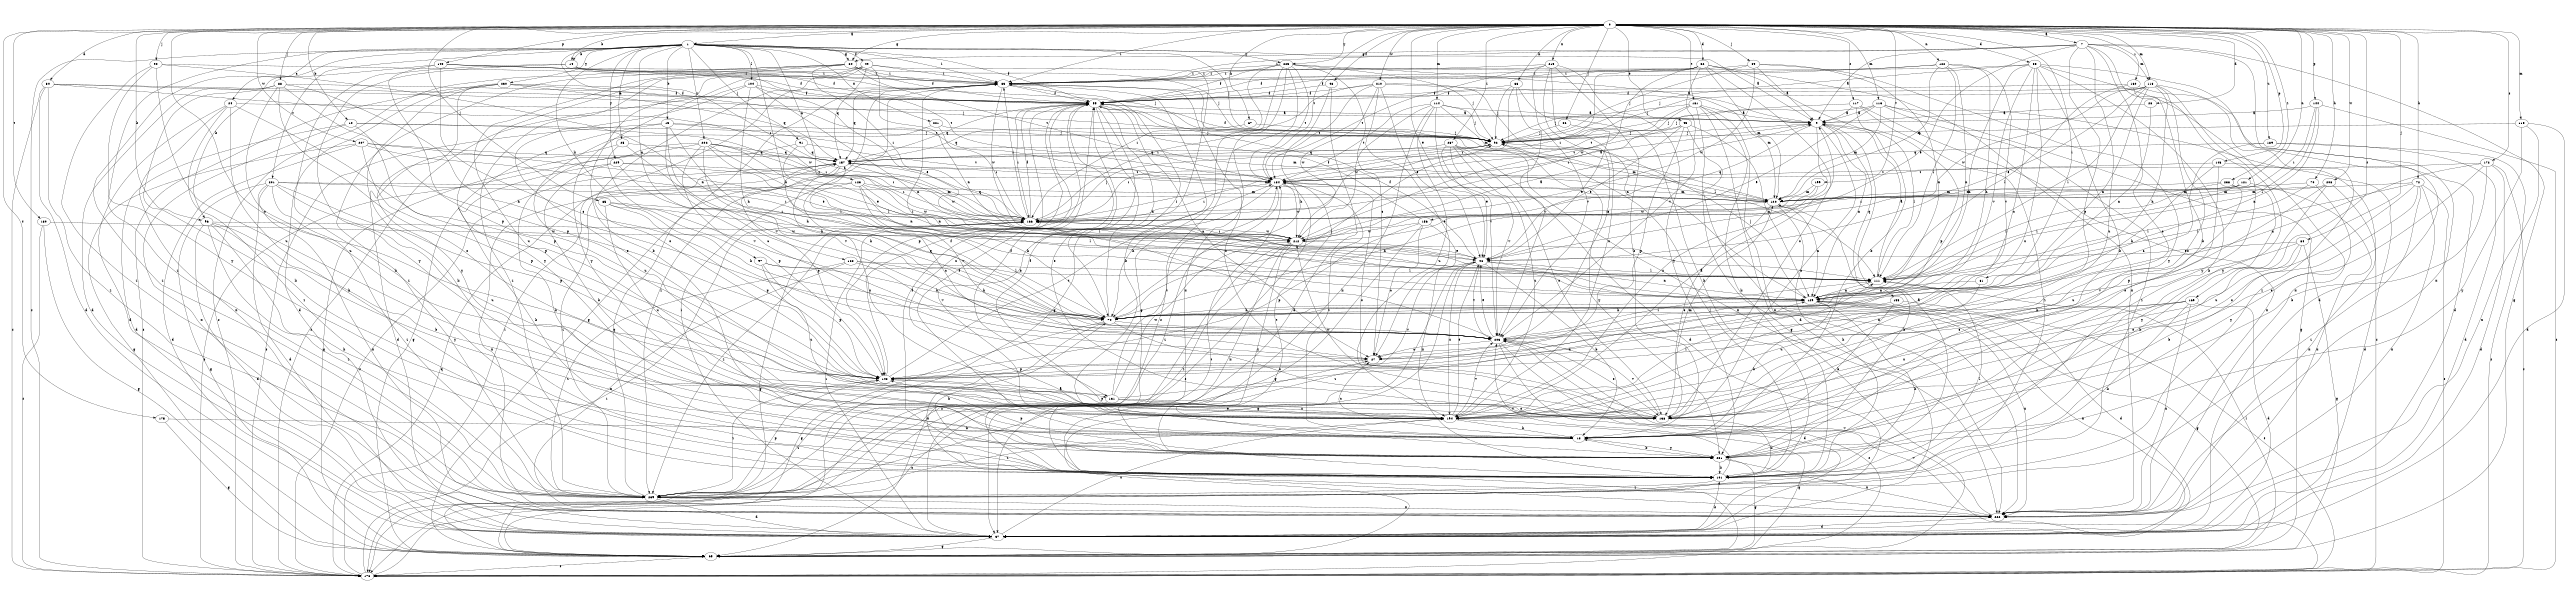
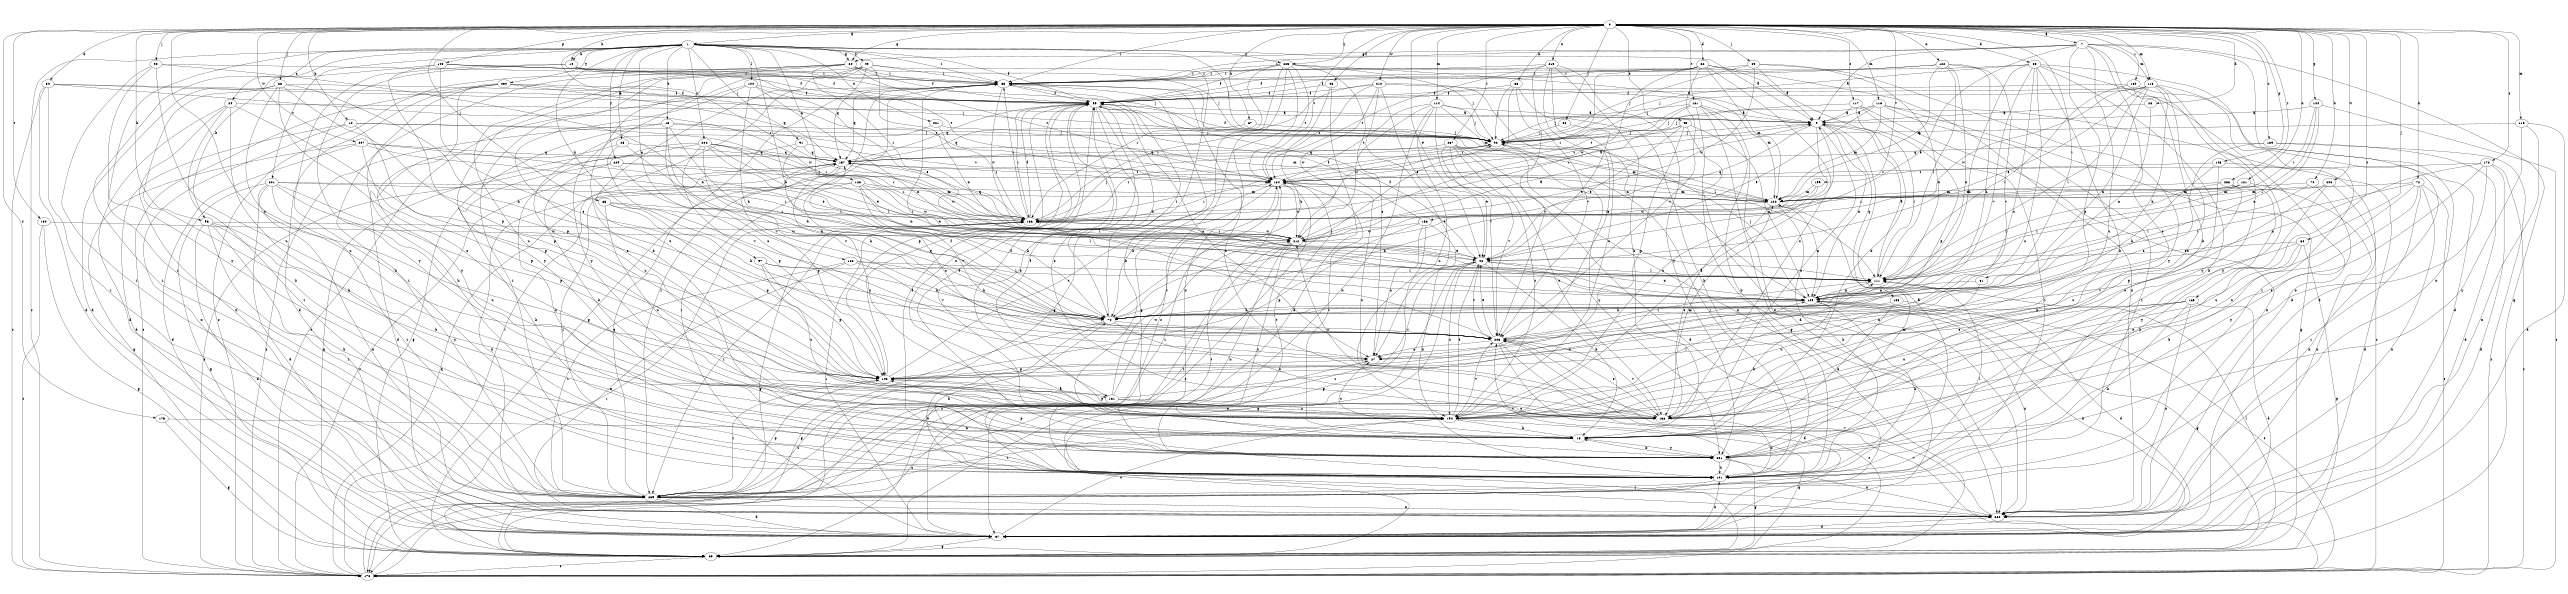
edge "231" -> "120": label "b" -> "m"
edge "156" -> "37": now "156" -> "65"
